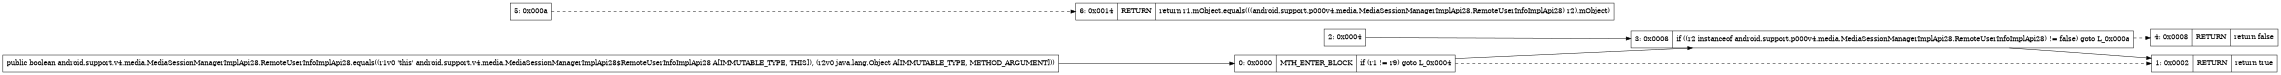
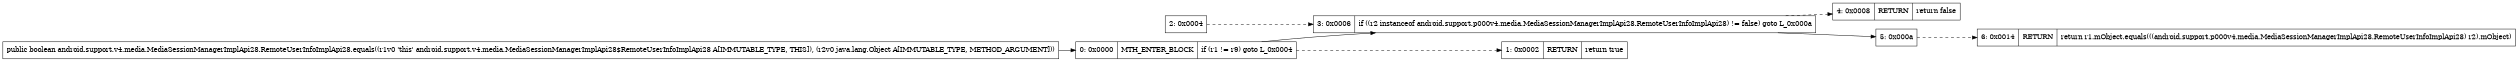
edge "2: 0x0004" -> "3: 0x0006": style solid -> dashed
edge "3: 0x0006" -> "1: 0x0002": now "3: 0x0006" -> "5: 0x000a"
